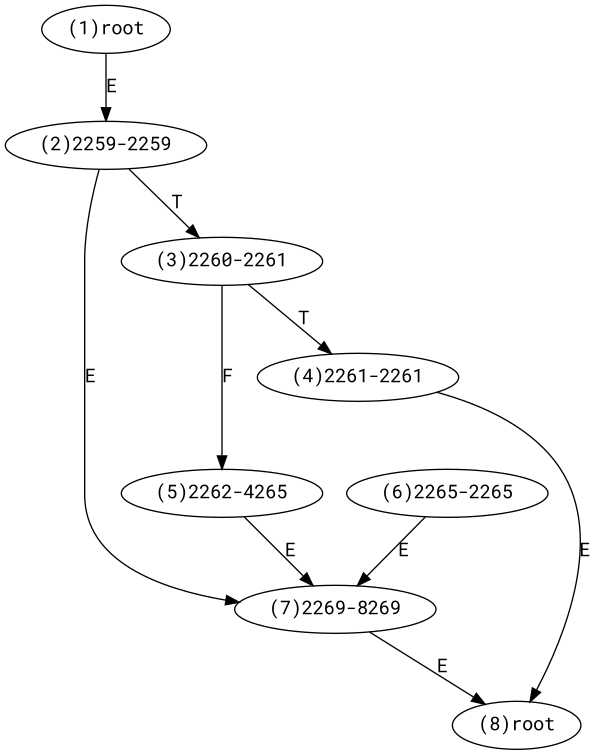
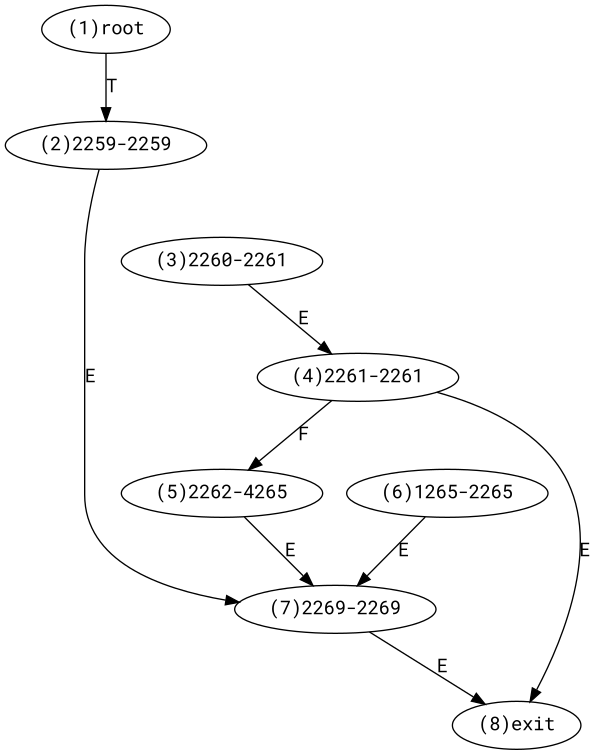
edge "(1)root" -> "(2)2259-2259": label "E" -> "T"
edge "(2)2259-2259" -> "(3)2260-2261": removed, label "T"
edge "(3)2260-2261" -> "(4)2261-2261": label "T" -> "E"
edge "(3)2260-2261" -> "(5)2262-4265": now "(4)2261-2261" -> "(5)2262-4265"
node "(6)2265-2265": label "(6)2265-2265" -> "(6)1265-2265"
node "(7)2269-8269": label "(7)2269-8269" -> "(7)2269-2269"
node "(8)root": label "(8)root" -> "(8)exit"
